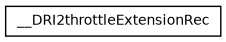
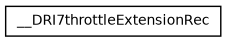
node "__DRI2throttleExtensionRec": label "__DRI2throttleExtensionRec" -> "__DRI7throttleExtensionRec"
